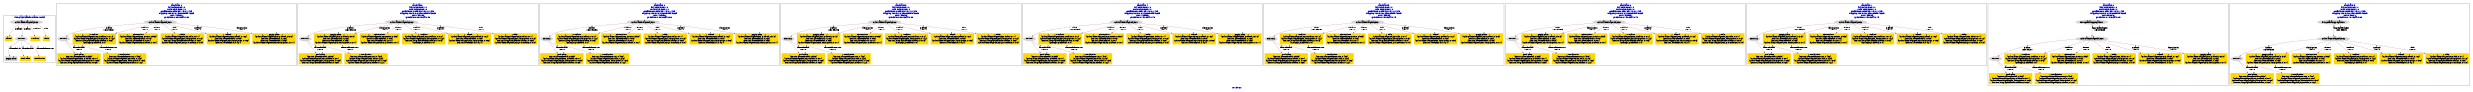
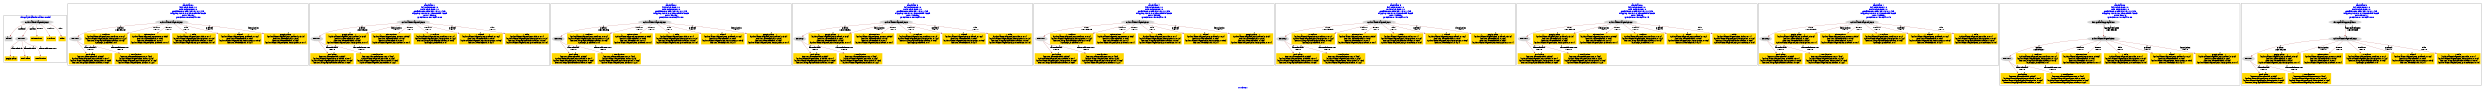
node "Dated": fillcolor gold -> lightgray
node "Dimensions": added
node "Begin Date": fillcolor lightgray -> gold
